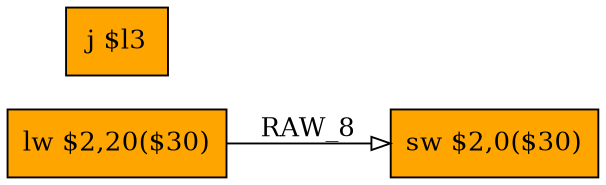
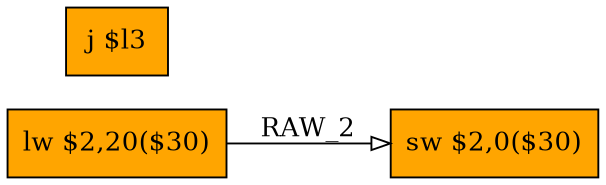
edge "lw $2,20($30)" -> "sw $2,0($30)": label "RAW_8" -> "RAW_2"
